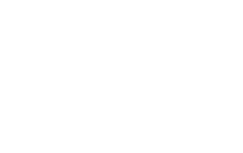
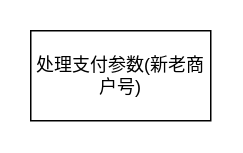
node "处理支付参数(新老商户号)": added
